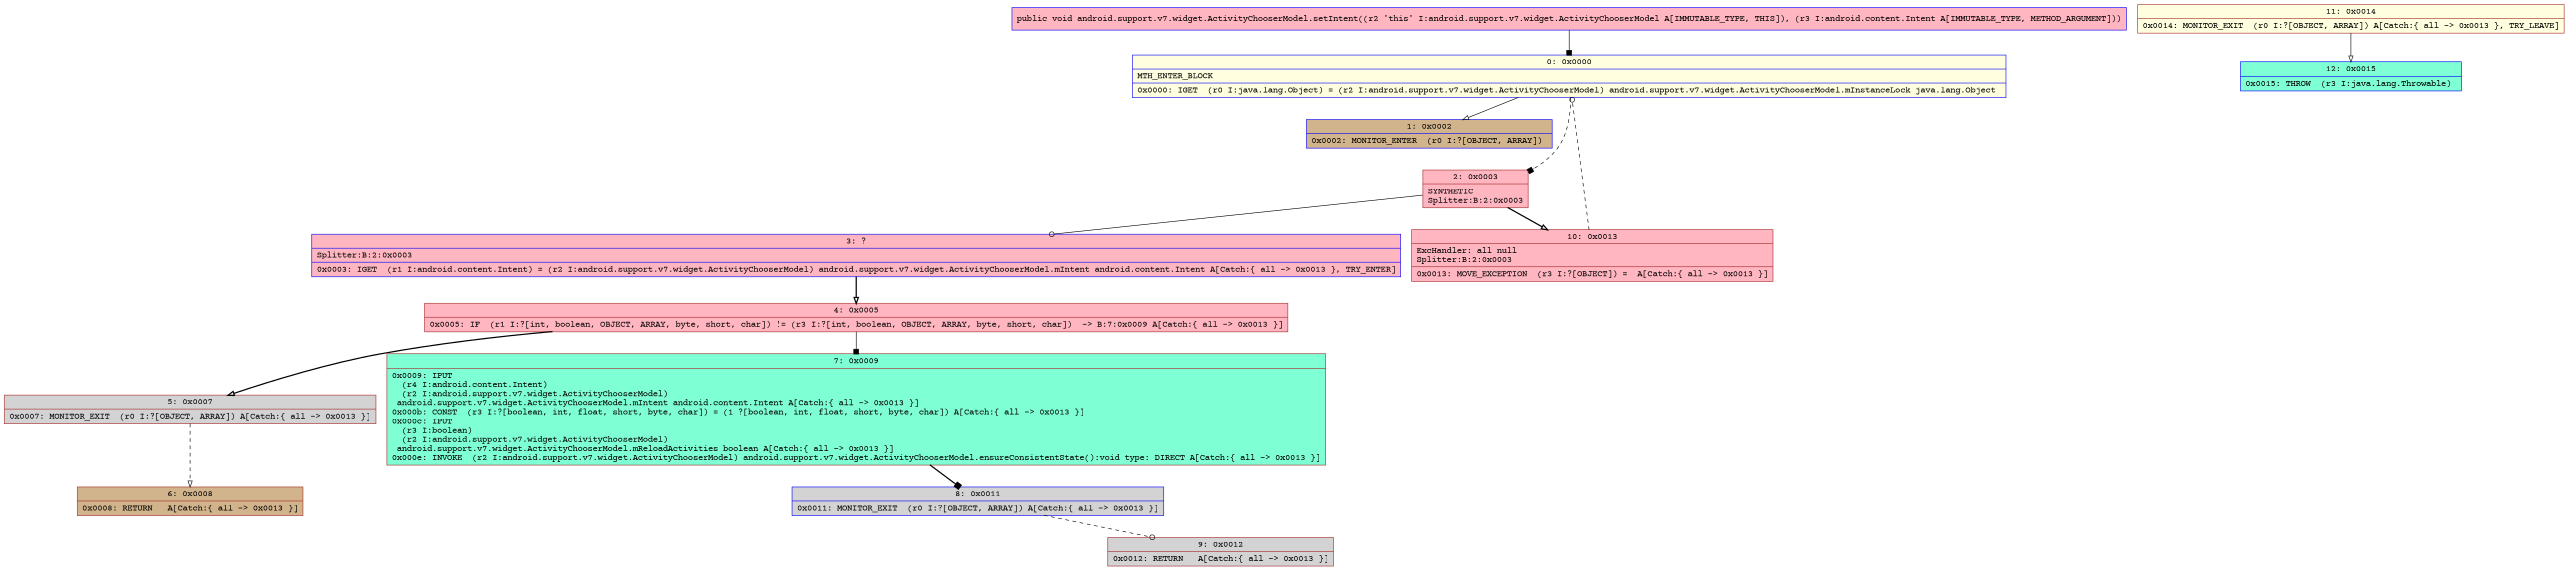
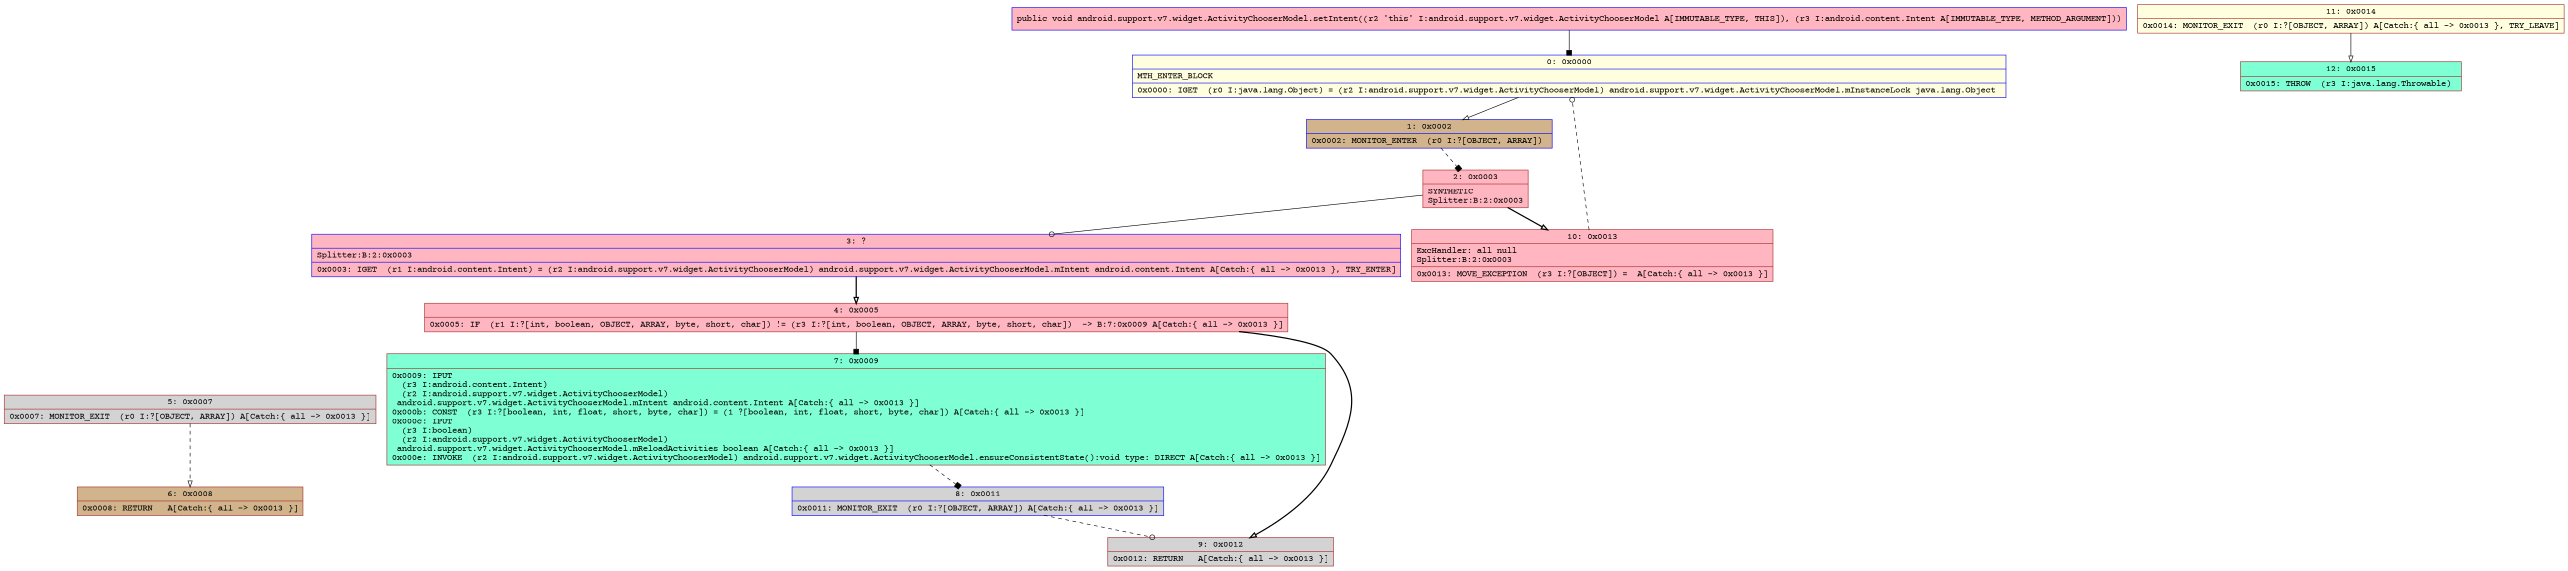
node "12: 0x0015": color blue -> brown
edge "0: 0x0000" -> "2: 0x0003": now "1: 0x0002" -> "2: 0x0003"
edge "4: 0x0005" -> "5: 0x0007": now "4: 0x0005" -> "9: 0x0012"
node "7: 0x0009": text "(r4 I:android.content.Intent)" -> "(r3 I:android.content.Intent)"
edge "7: 0x0009" -> "8: 0x0011": style bold -> dashed
